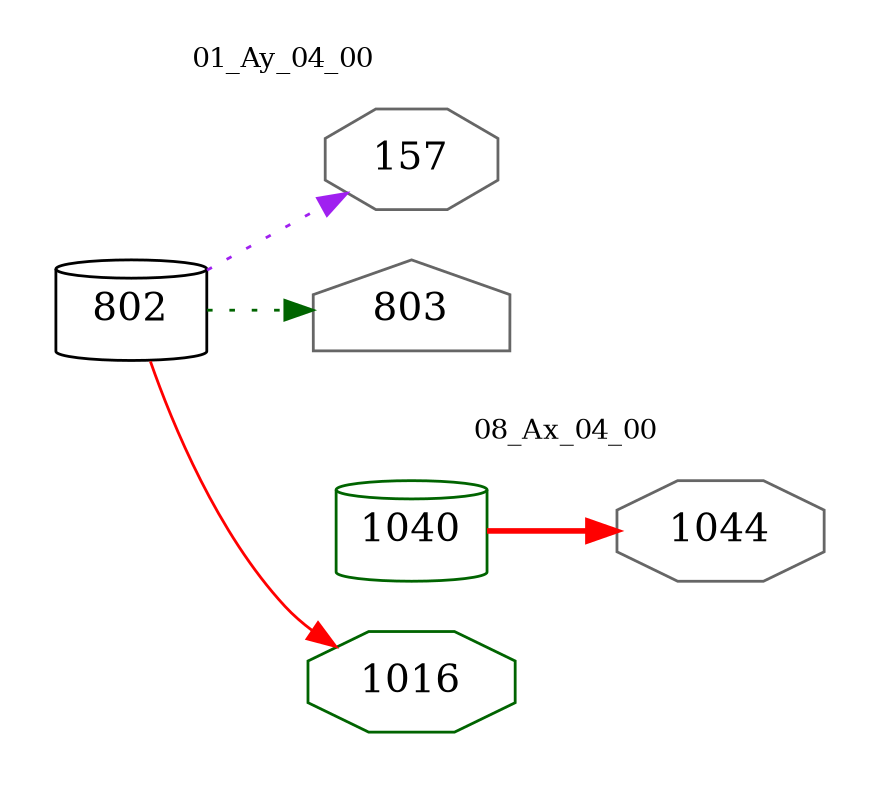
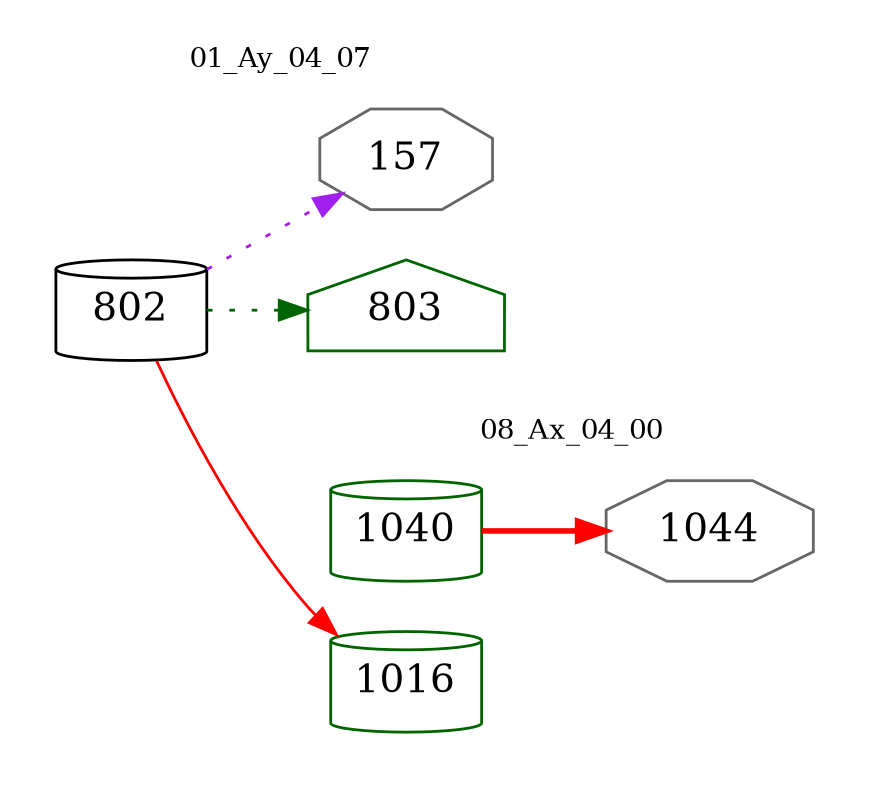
cluster "01_Ay_04_00": label "01_Ay_04_00" -> "01_Ay_04_07"
node "803": color gray40 -> darkgreen
node "1016": shape octagon -> cylinder
